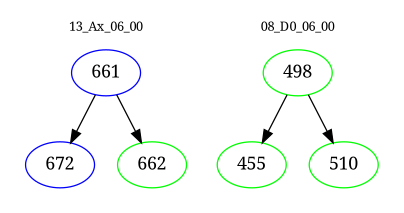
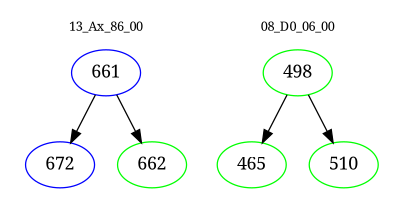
cluster "13_Ax_06_00": label "13_Ax_06_00" -> "13_Ax_86_00"
node "455": label "455" -> "465"
